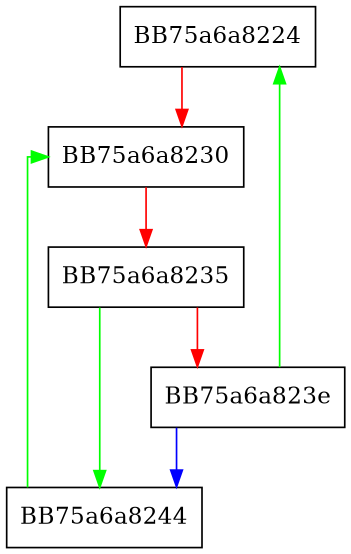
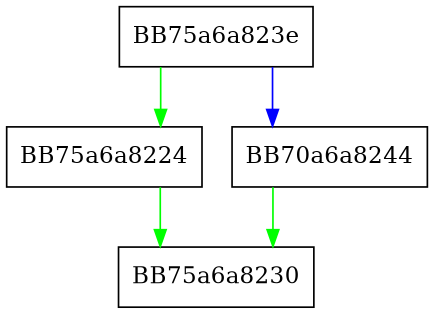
edge "BB75a6a8224" -> "BB75a6a8230": color red -> green
node "BB75a6a8235": removed
node "BB75a6a8244": label "BB75a6a8244" -> "BB70a6a8244"
